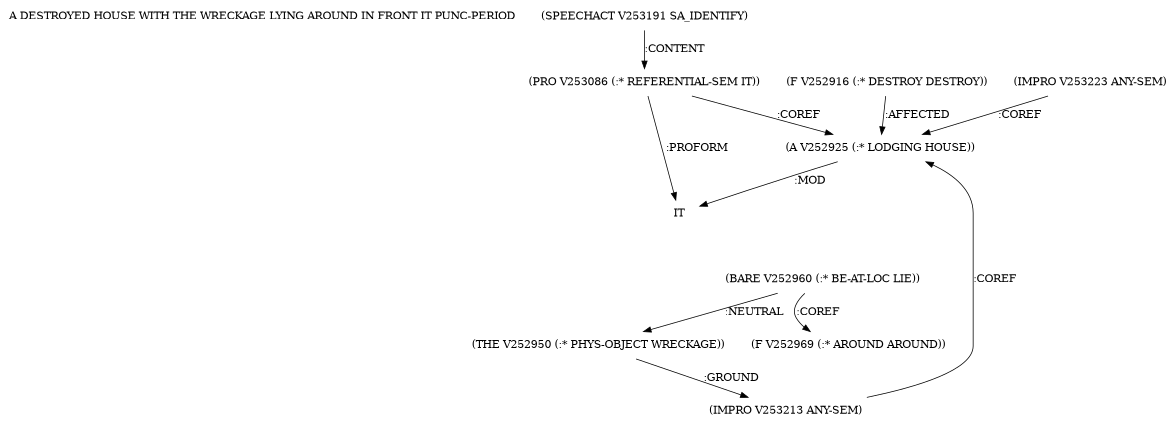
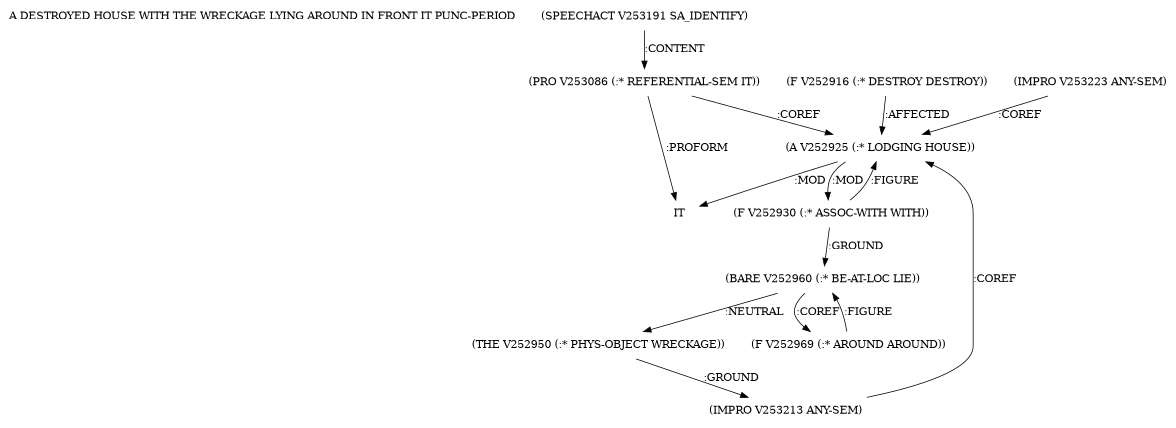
node "(F V252930 (:* ASSOC-WITH WITH))": added
edge "(F V252969 (:* AROUND AROUND))" -> "(BARE V252960 (:* BE-AT-LOC LIE))": added, label ":FIGURE"
